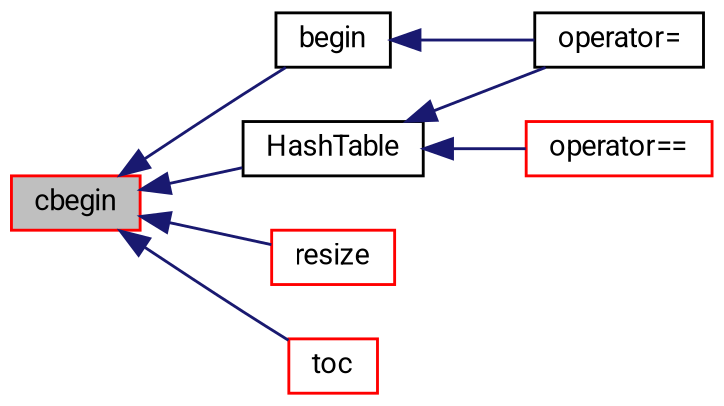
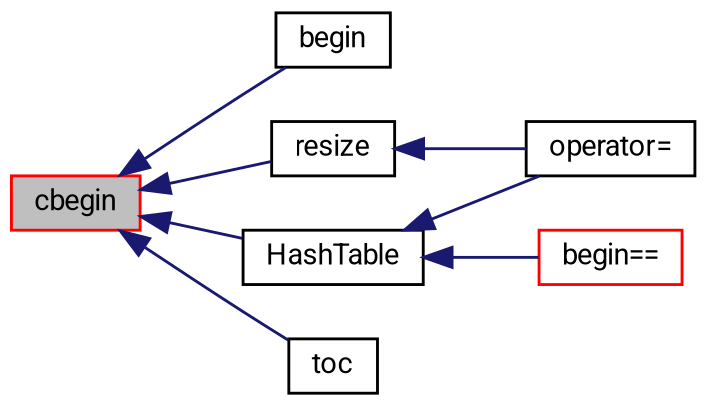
edge "operator=" -> "begin": now "operator=" -> "resize"
node "operator==": label "operator==" -> "begin=="
node "resize": color red -> black
node "toc": color red -> black
